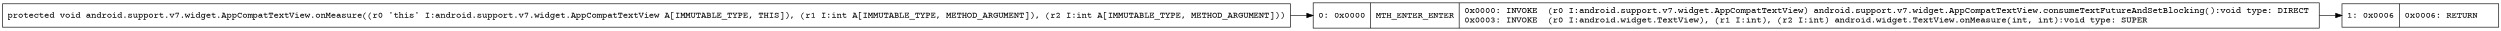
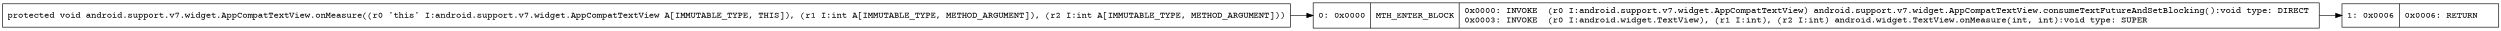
node "0: 0x0000": text "MTH_ENTER_ENTER" -> "MTH_ENTER_BLOCK"
